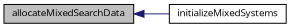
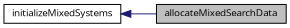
edge "initializeMixedSystems" -> "allocateMixedSearchData": reversed
